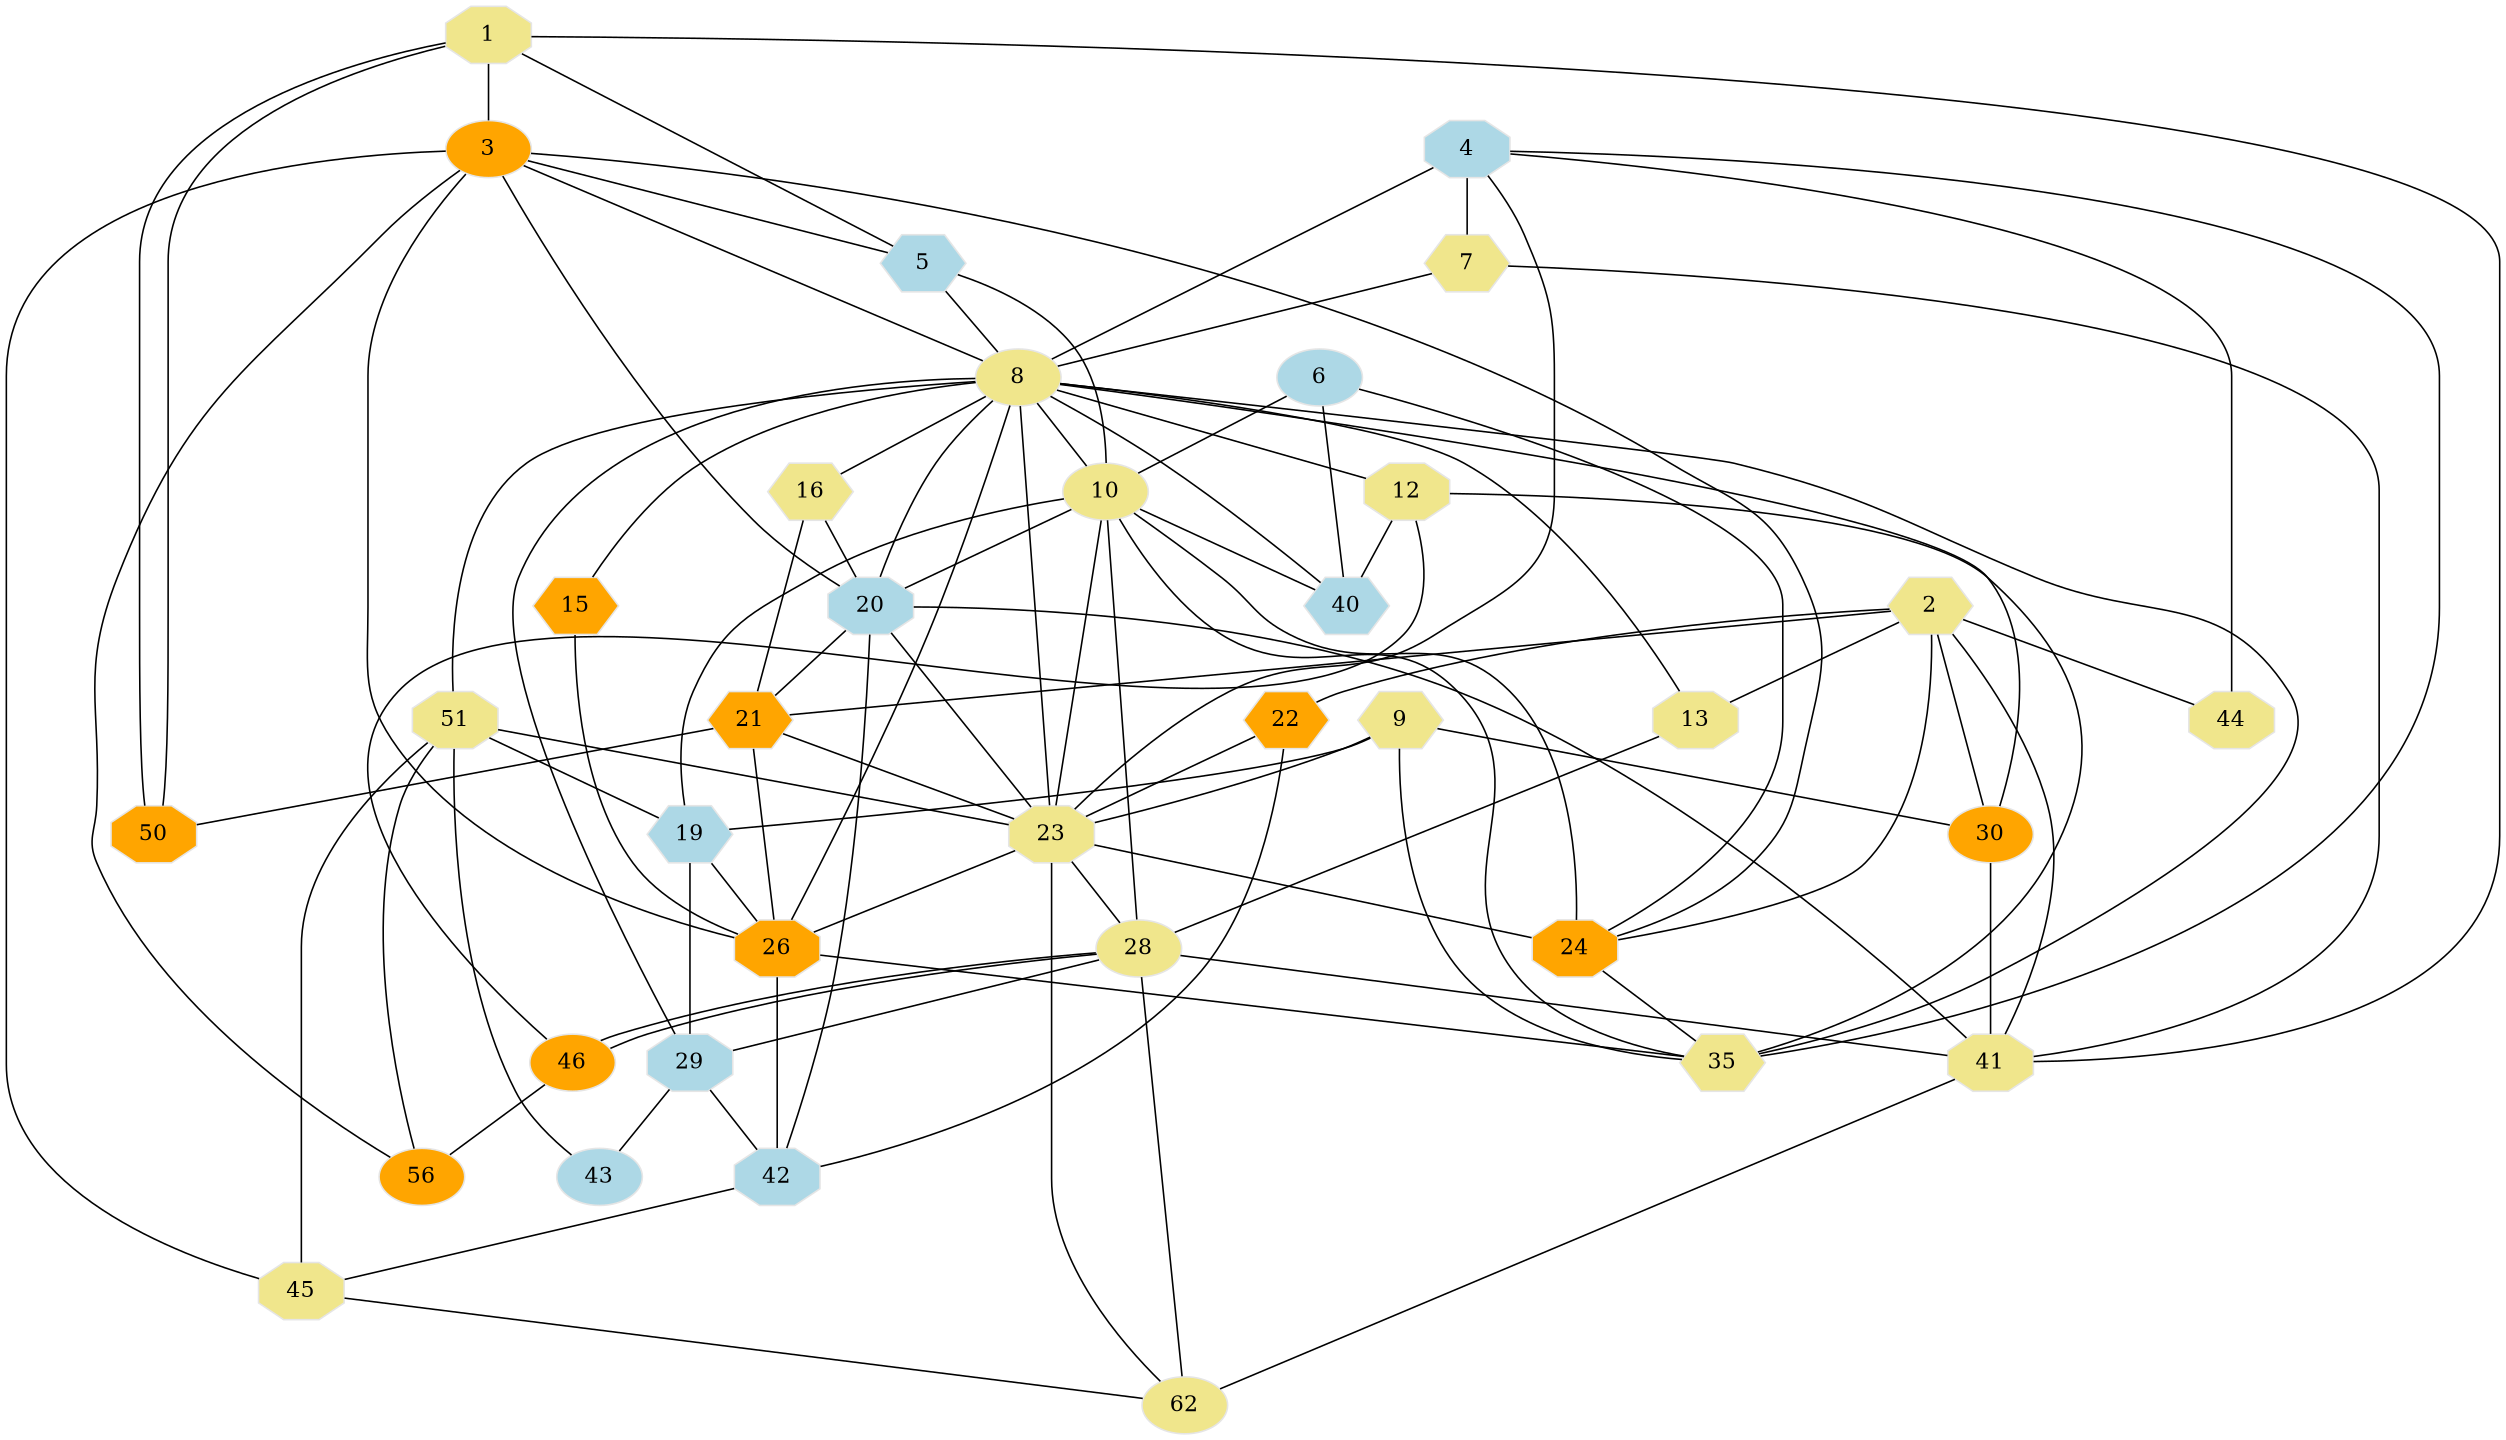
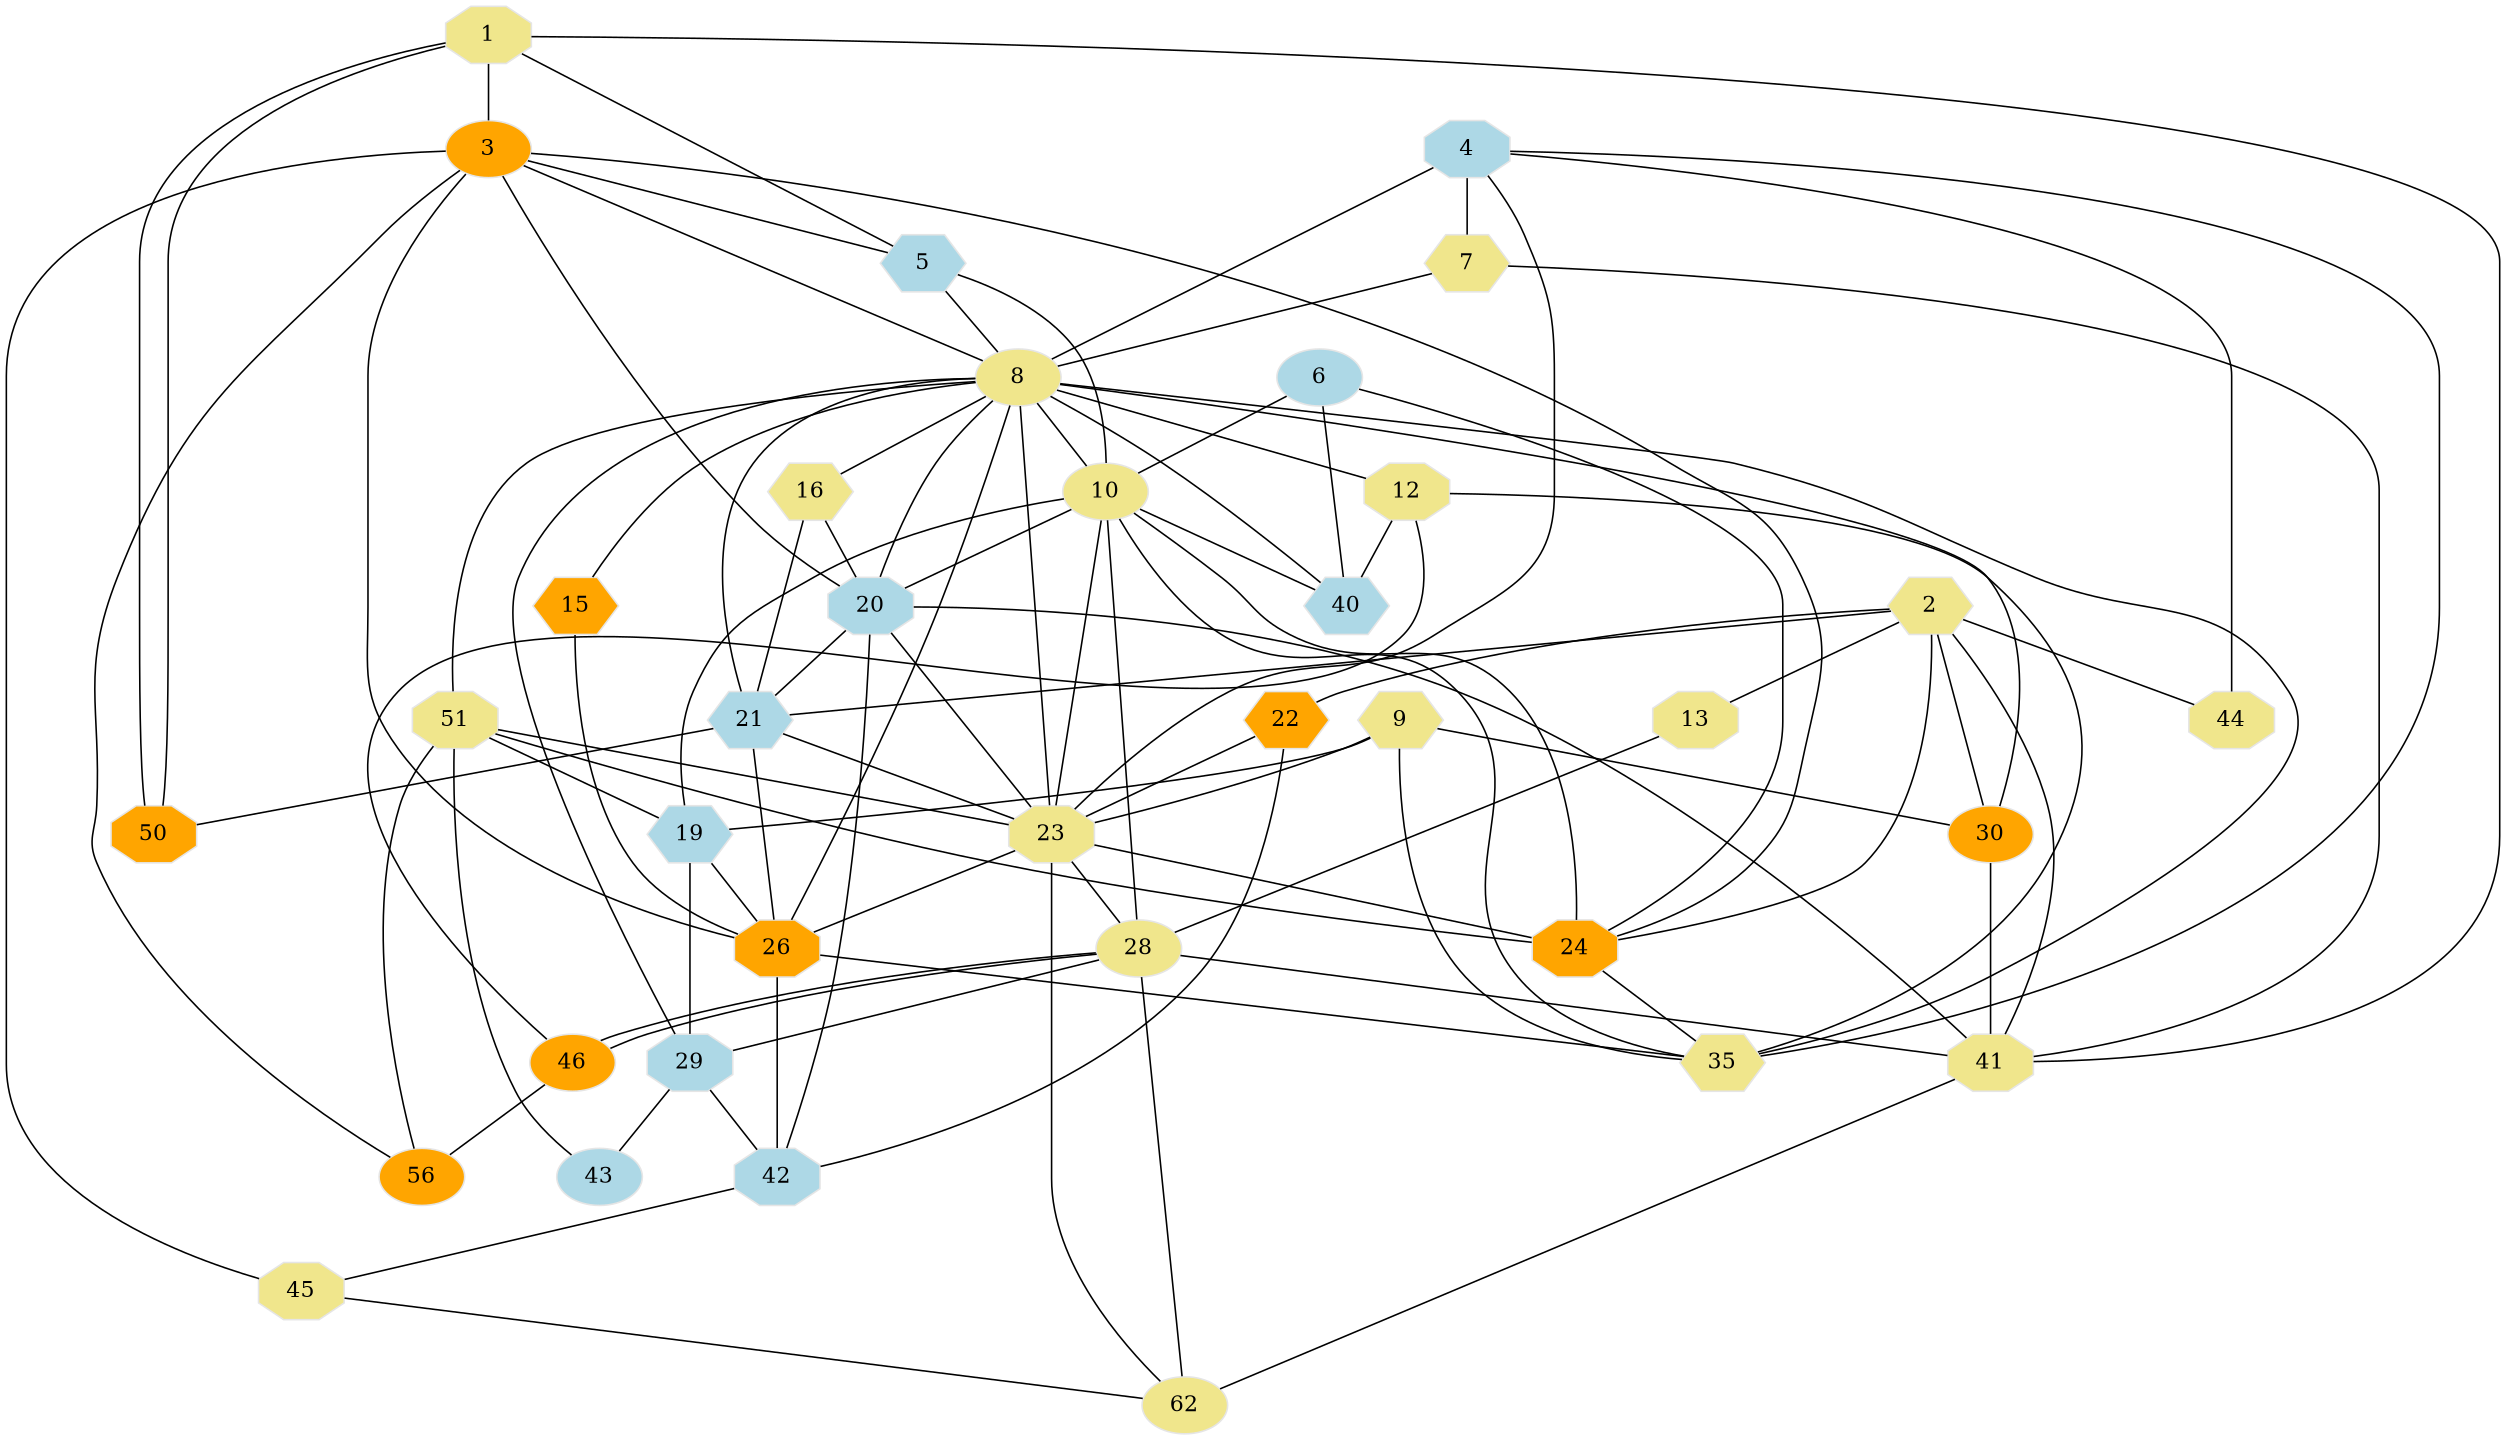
edge "8" -- "13": now "8" -- "21"
node "21": fillcolor orange -> lightblue
edge "51" -- "45": now "51" -- "24"
